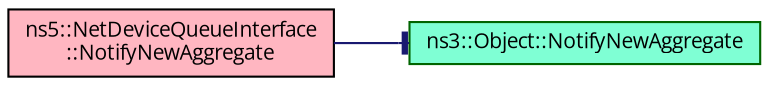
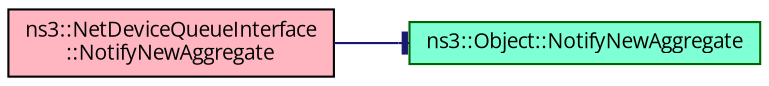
node "ns5::NetDeviceQueueInterface ::NotifyNewAggregate": label "ns5::NetDeviceQueueInterface ::NotifyNewAggregate" -> "ns3::NetDeviceQueueInterface ::NotifyNewAggregate"
